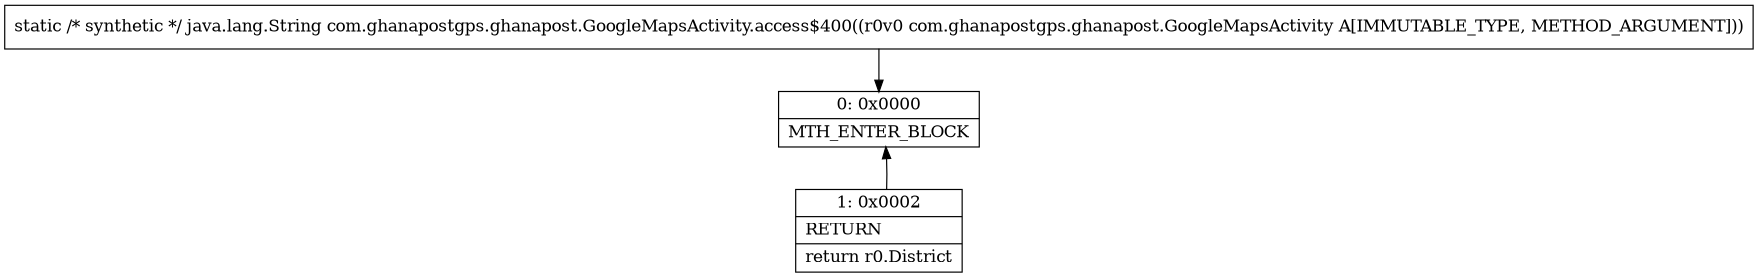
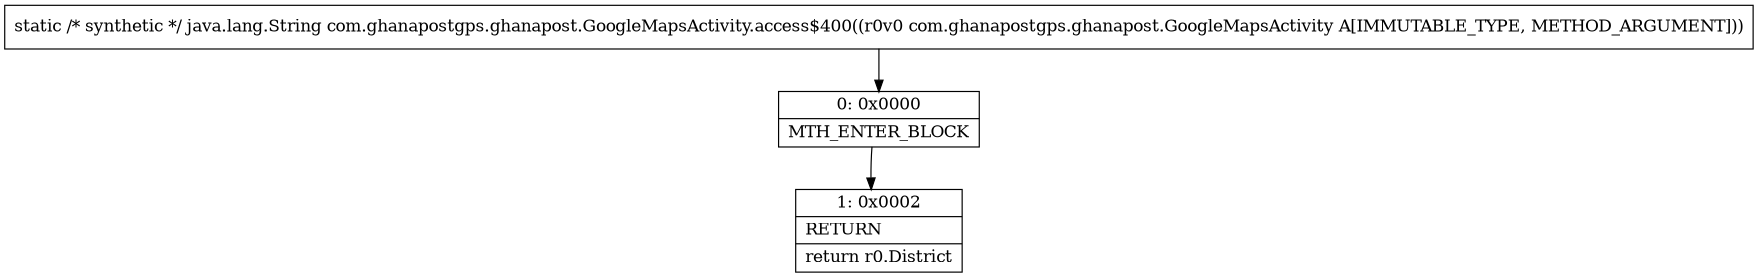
edge "1: 0x0002" -> "0: 0x0000": reversed
